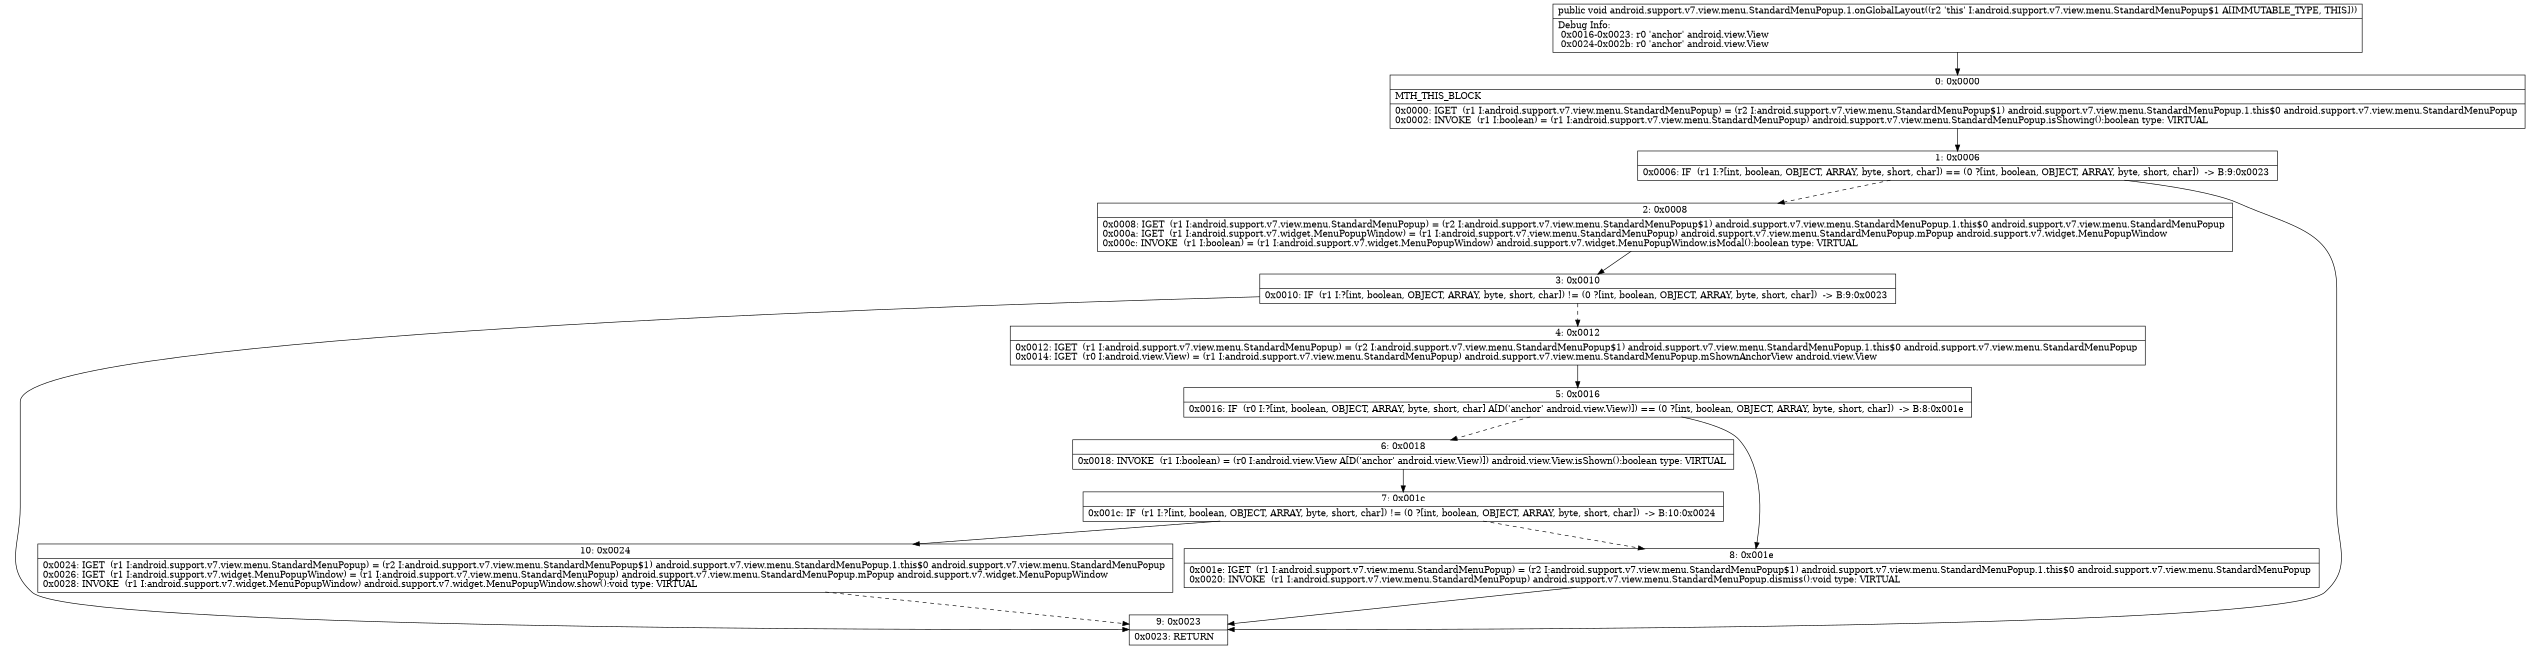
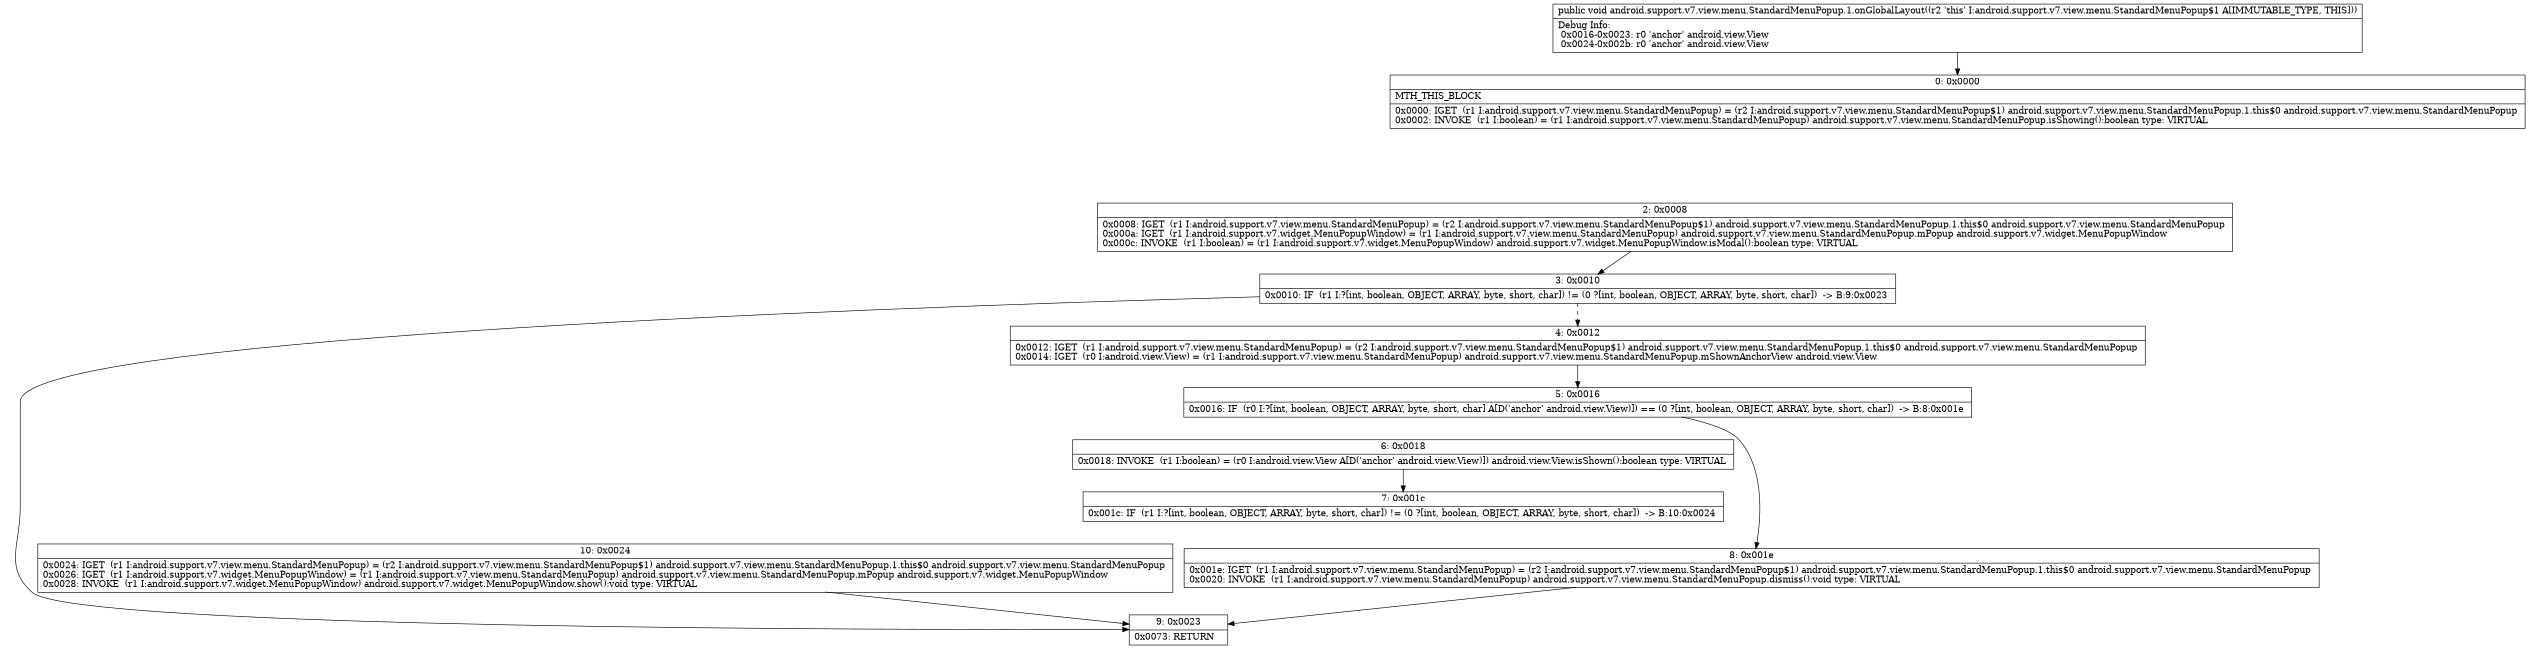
node "1: 0x0006": removed
edge "5: 0x0016" -> "6: 0x0018": removed
edge "7: 0x001c" -> "10: 0x0024": removed
edge "7: 0x001c" -> "8: 0x001e": removed
edge "10: 0x0024" -> "9: 0x0023": style dashed -> solid
node "9: 0x0023": text "0x0023: RETURN" -> "0x0073: RETURN"
